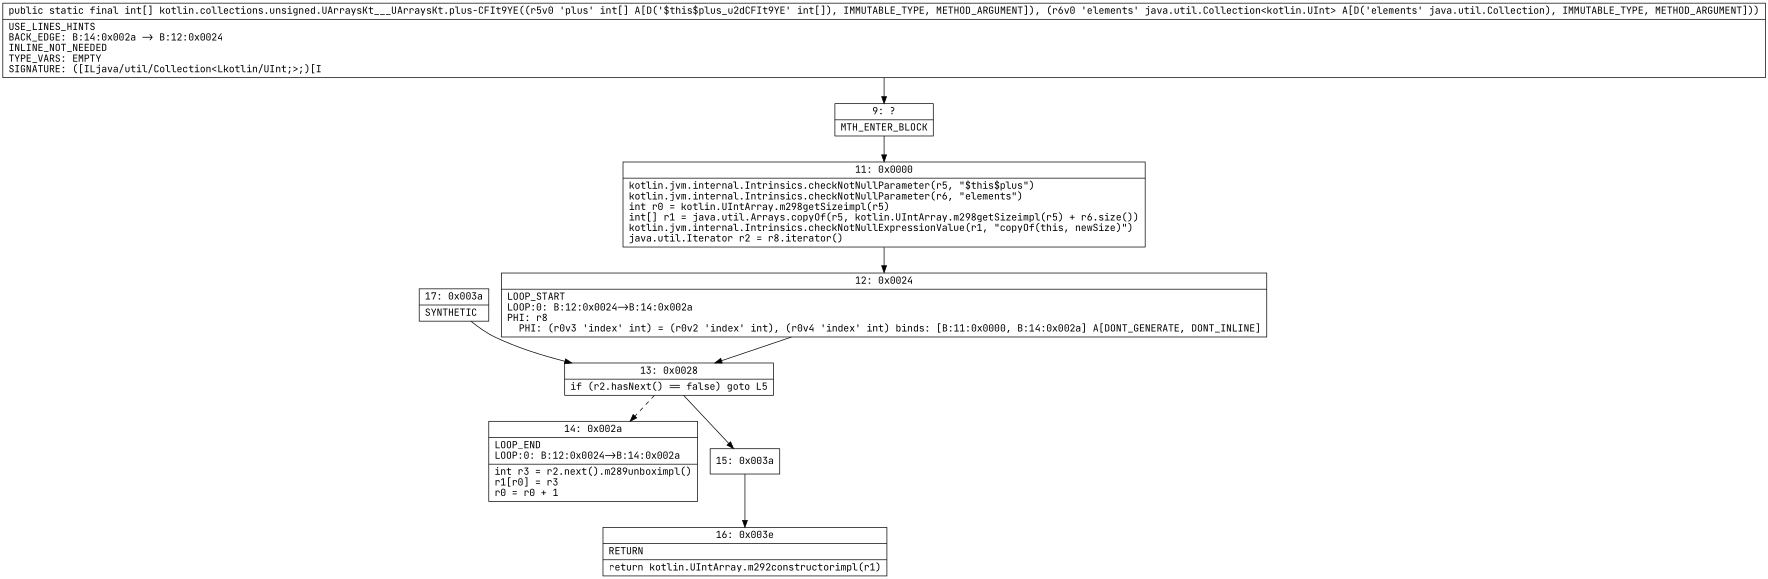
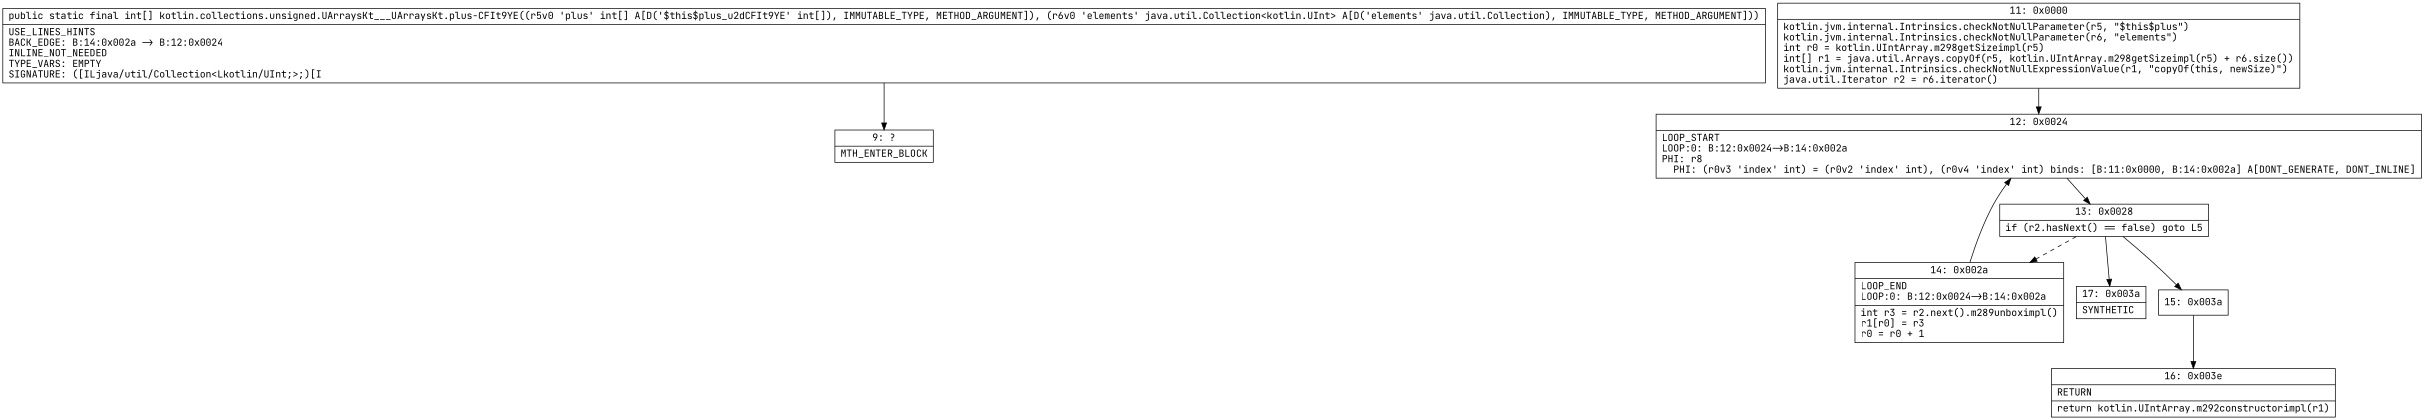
edge "9: ?" -> "11: 0x0000": removed
edge "14: 0x002a" -> "12: 0x0024": added
node "11: 0x0000": text "java.util.Iterator r2 = r8.iterator()" -> "java.util.Iterator r2 = r6.iterator()"
edge "17: 0x003a" -> "13: 0x0028": reversed
